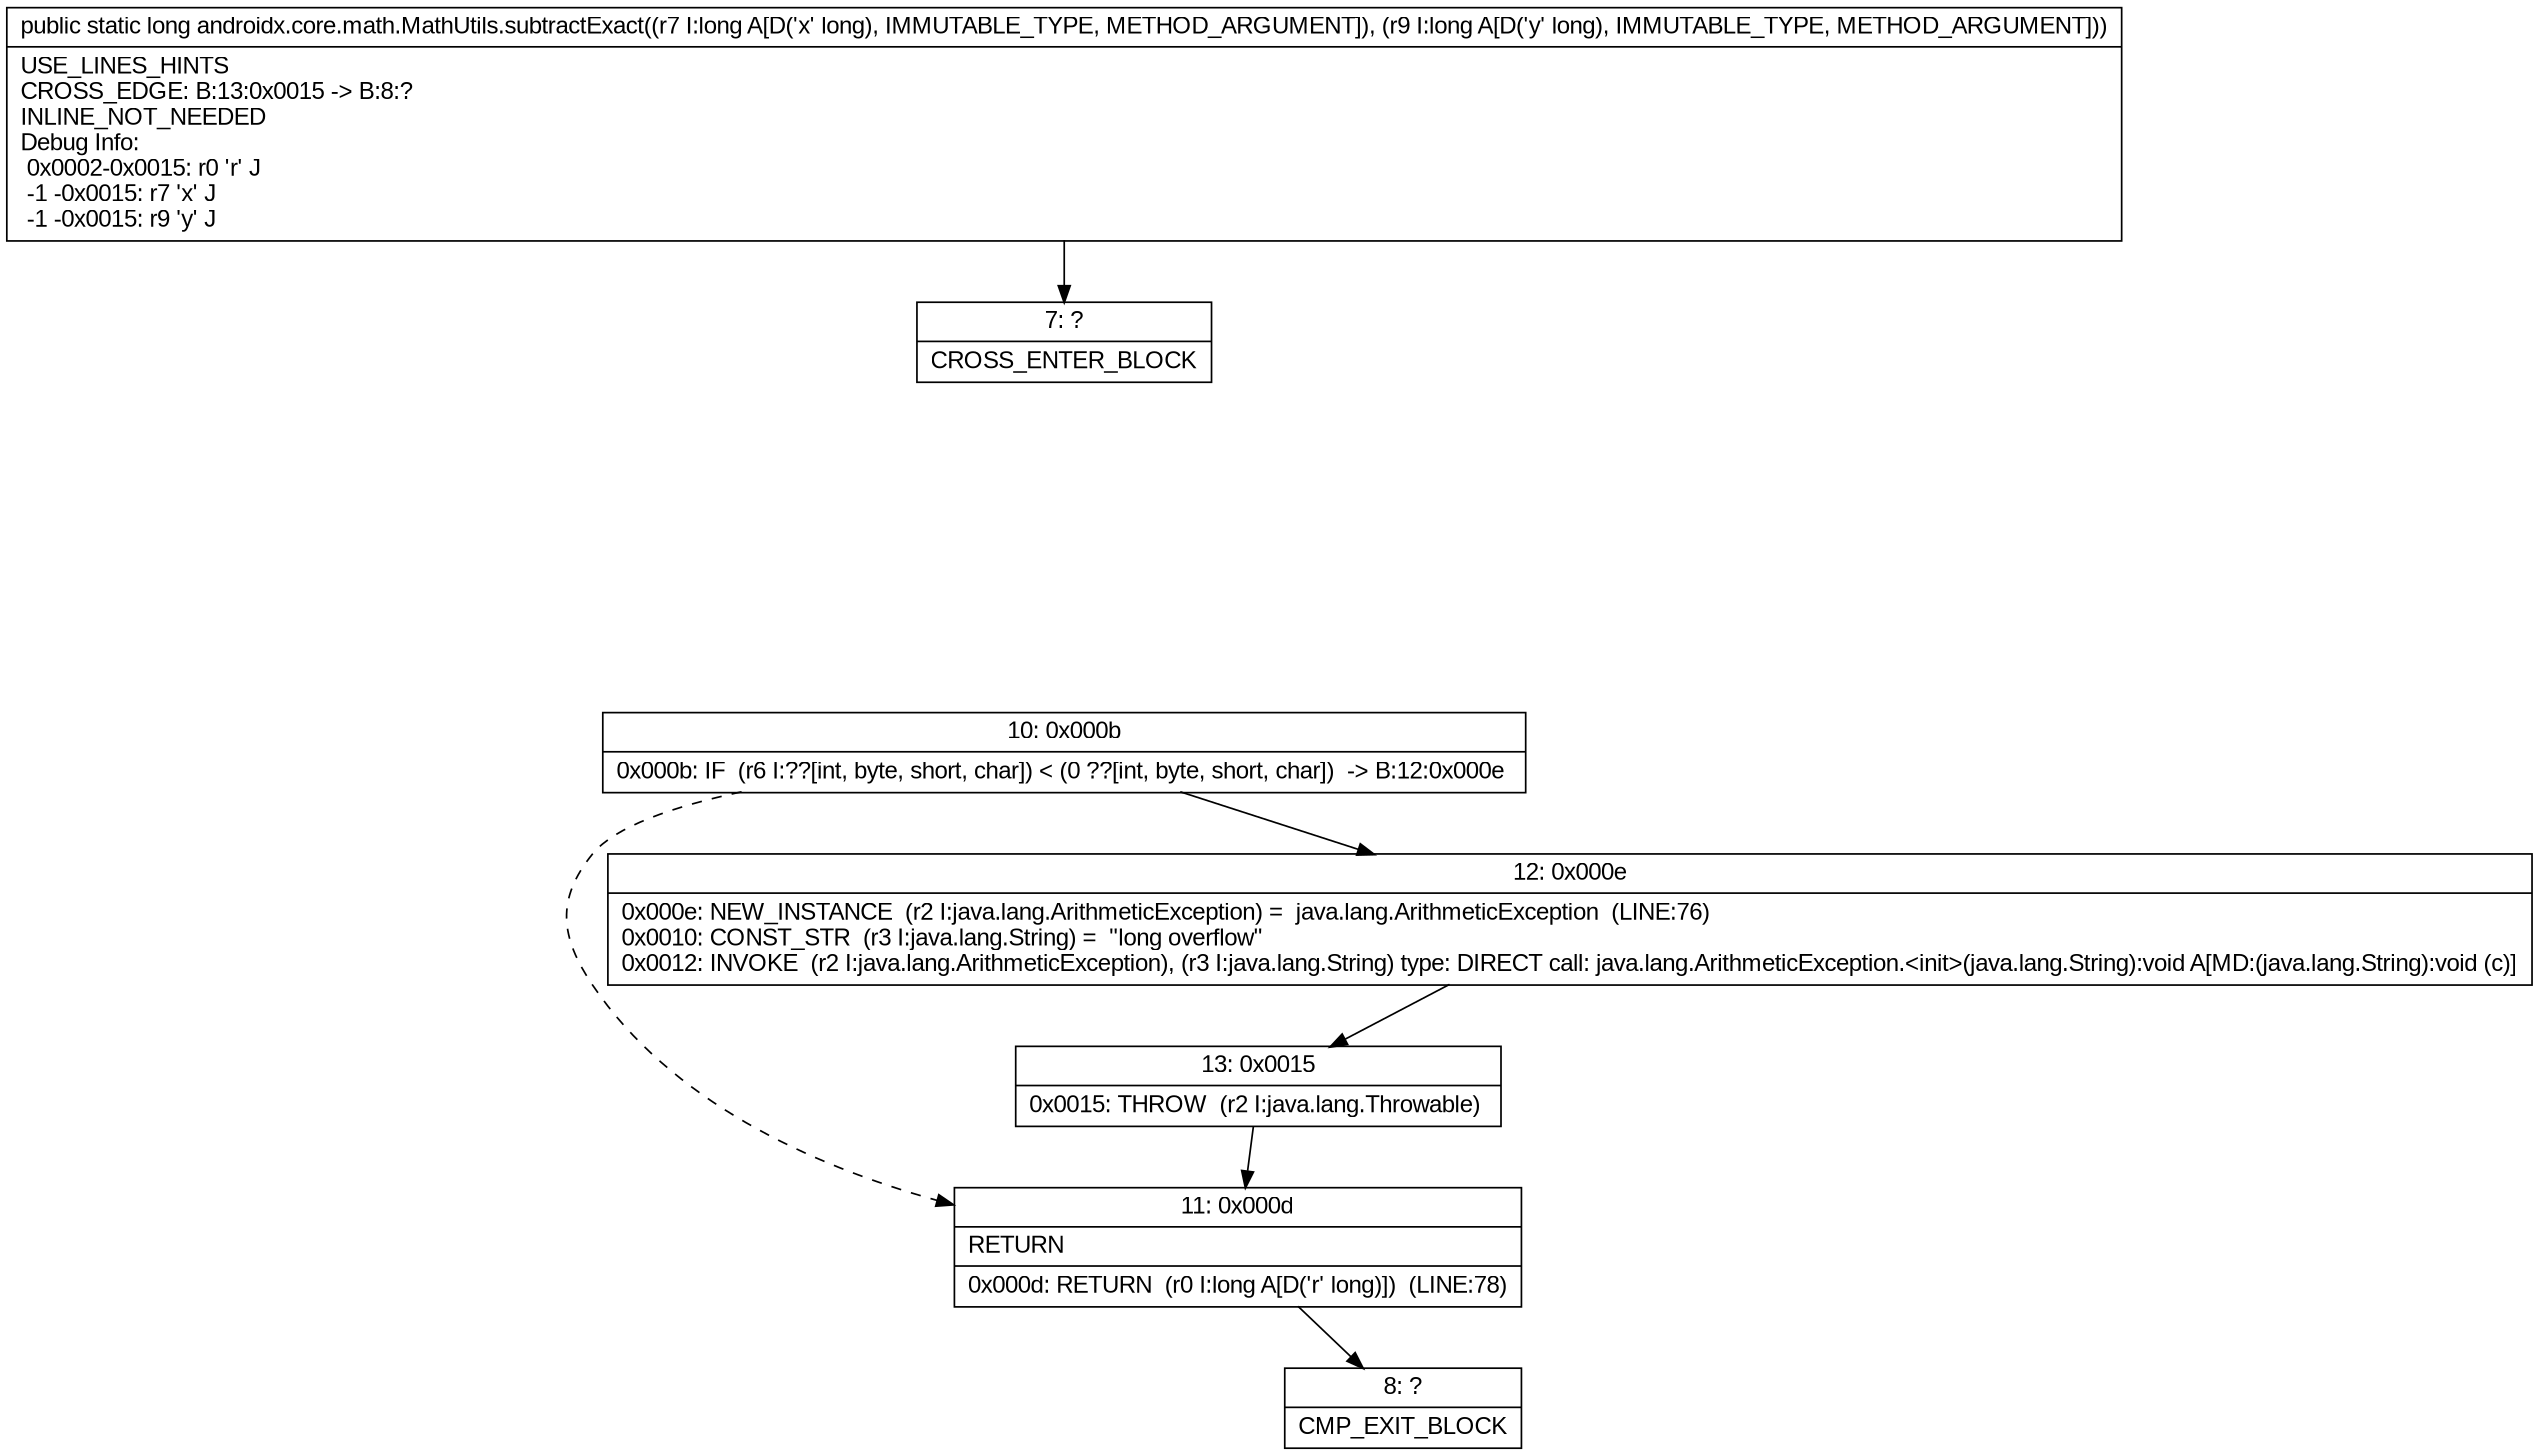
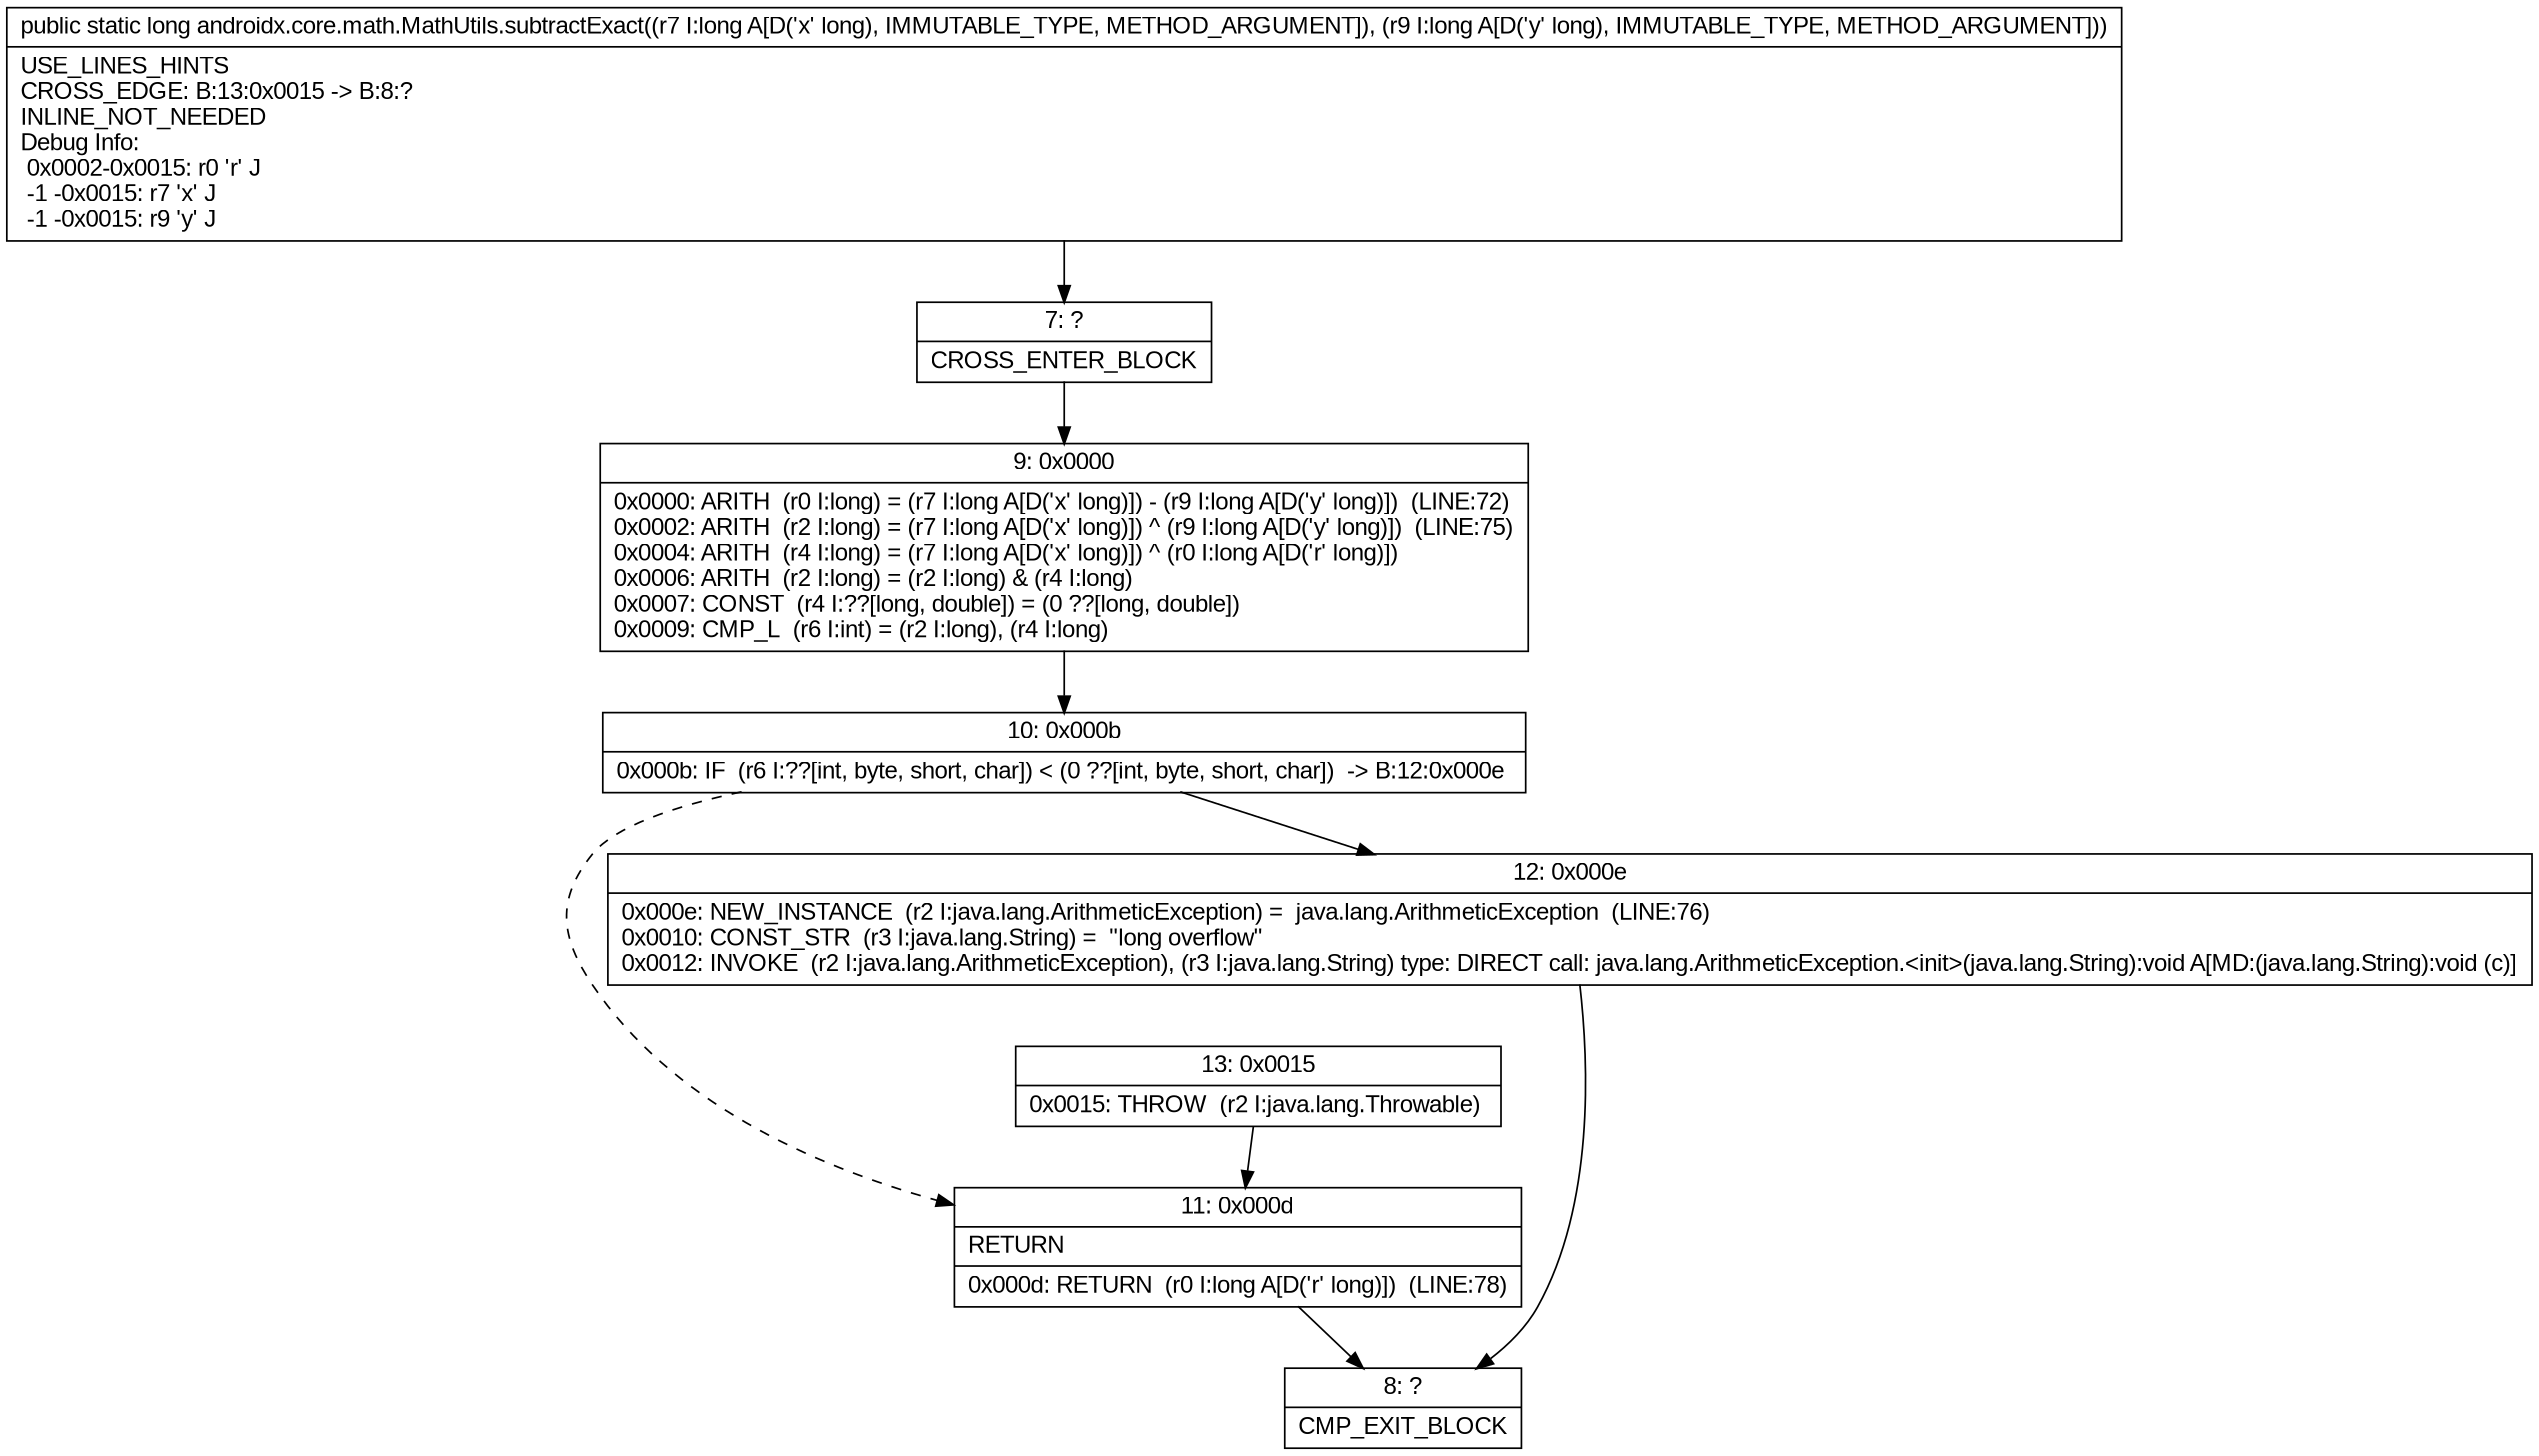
node "9: 0x0000": added
edge "12: 0x000e" -> "13: 0x0015": now "12: 0x000e" -> "8: ?"
